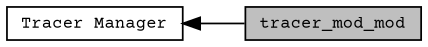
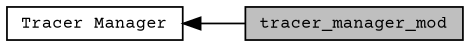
node "tracer_mod_mod": label "tracer_mod_mod" -> "tracer_manager_mod"
